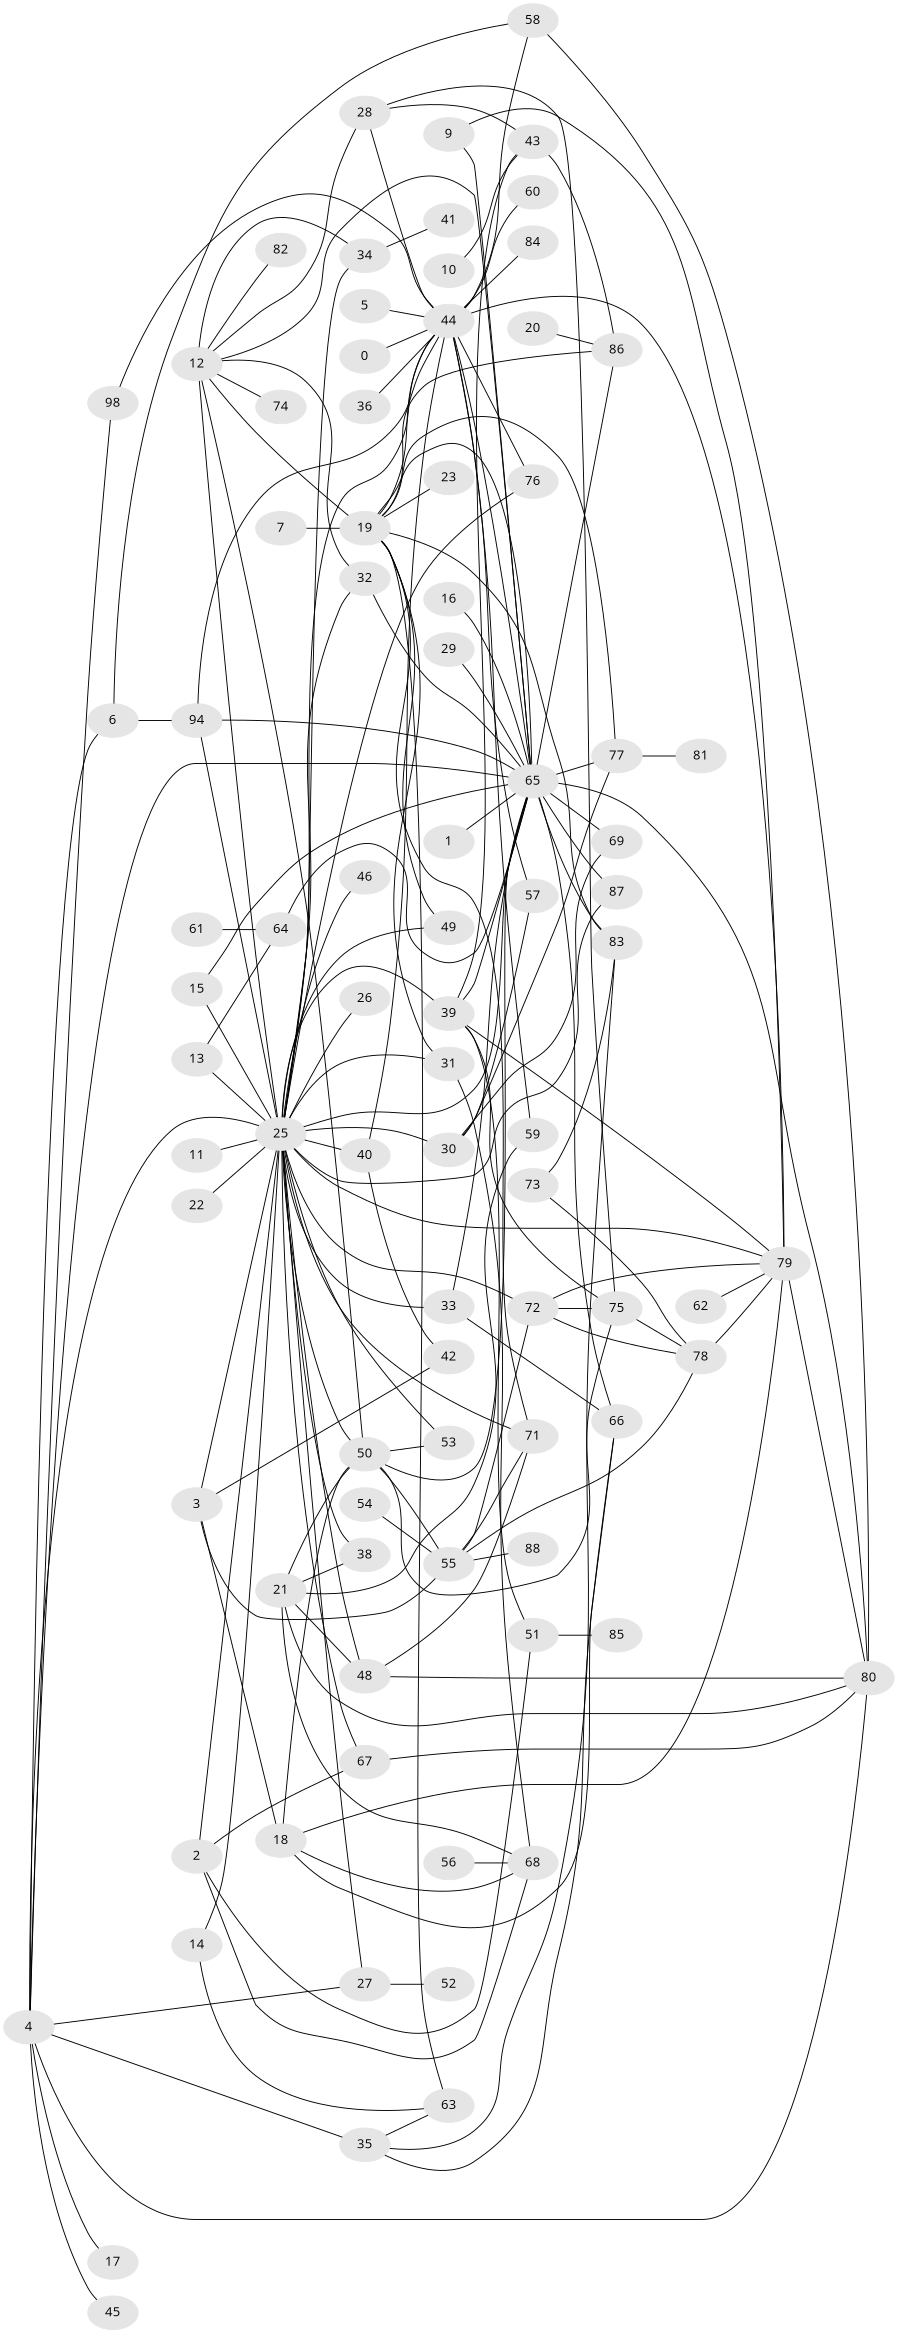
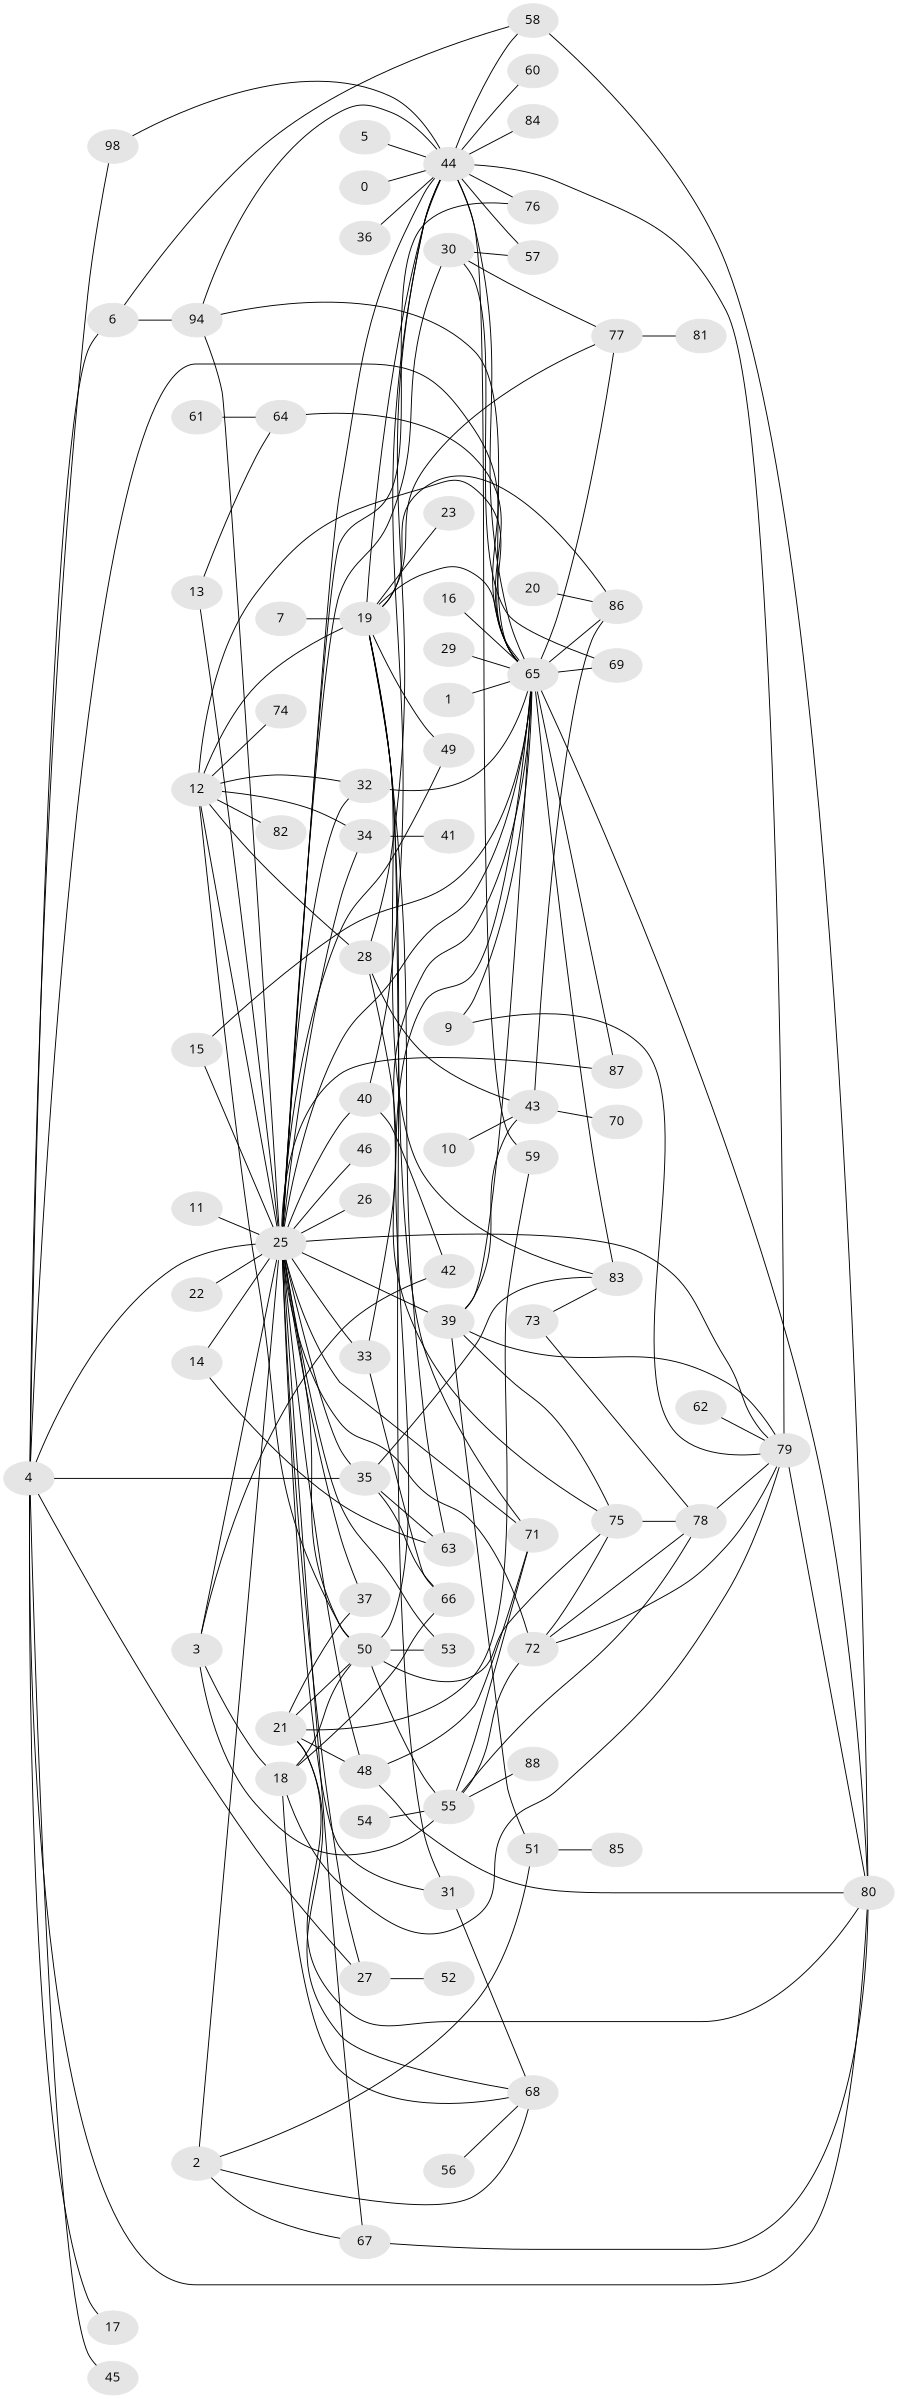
edge "65" -- "66": removed
node "70": added
edge "25" -- "35": added
node "38": label "38" -> "37"
